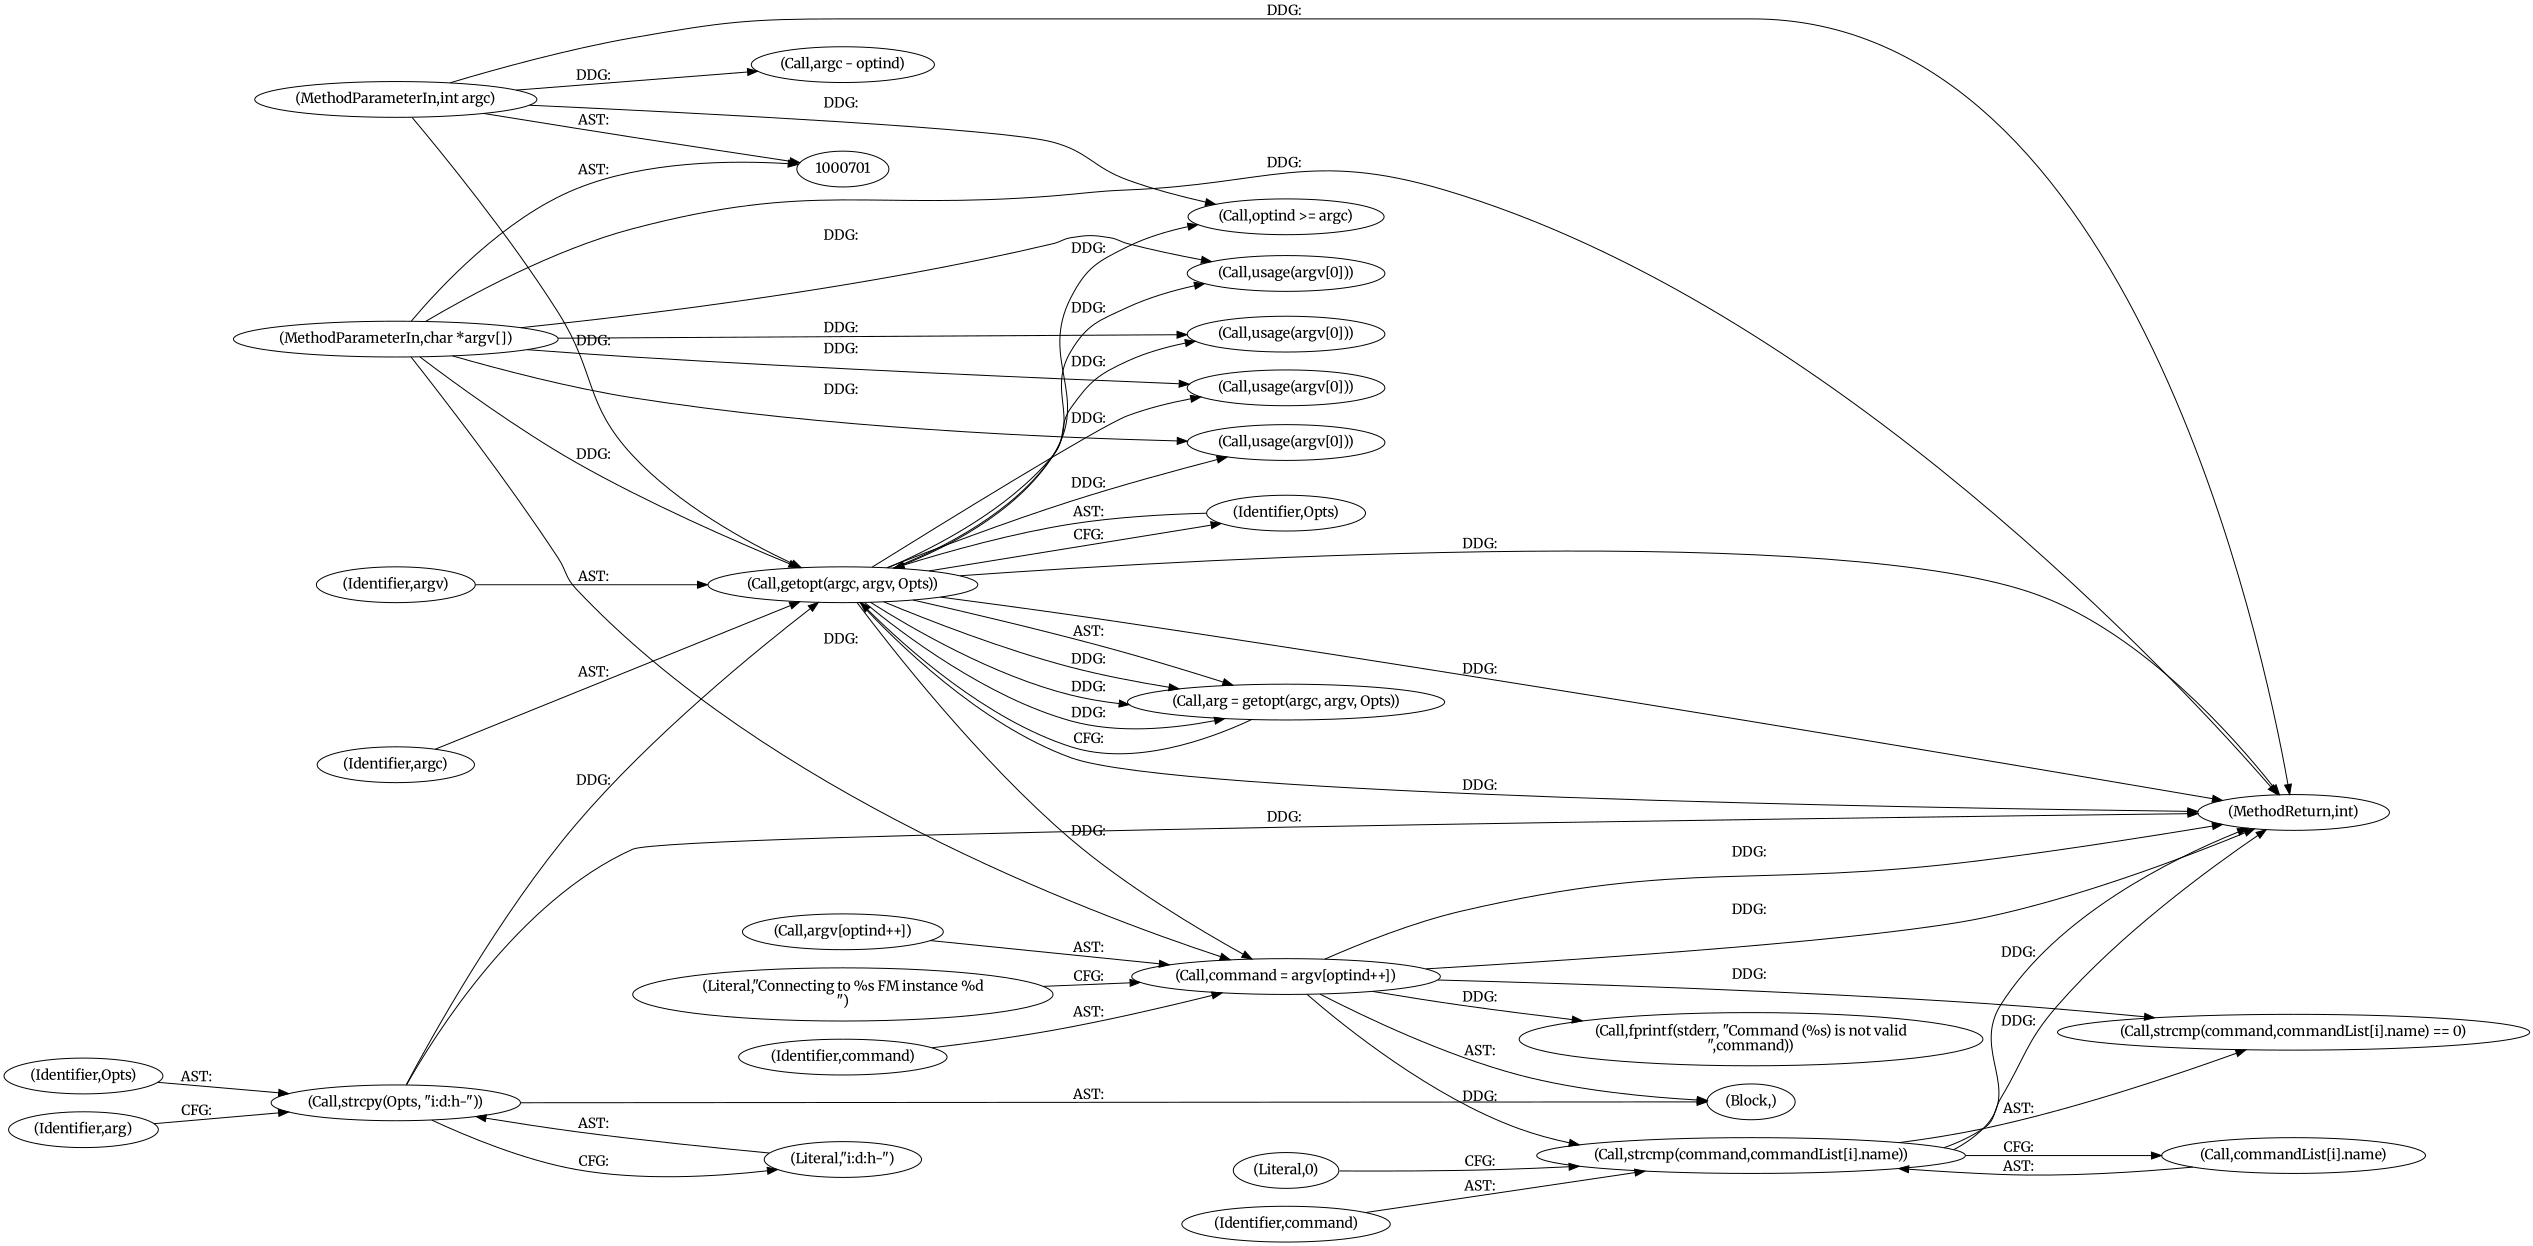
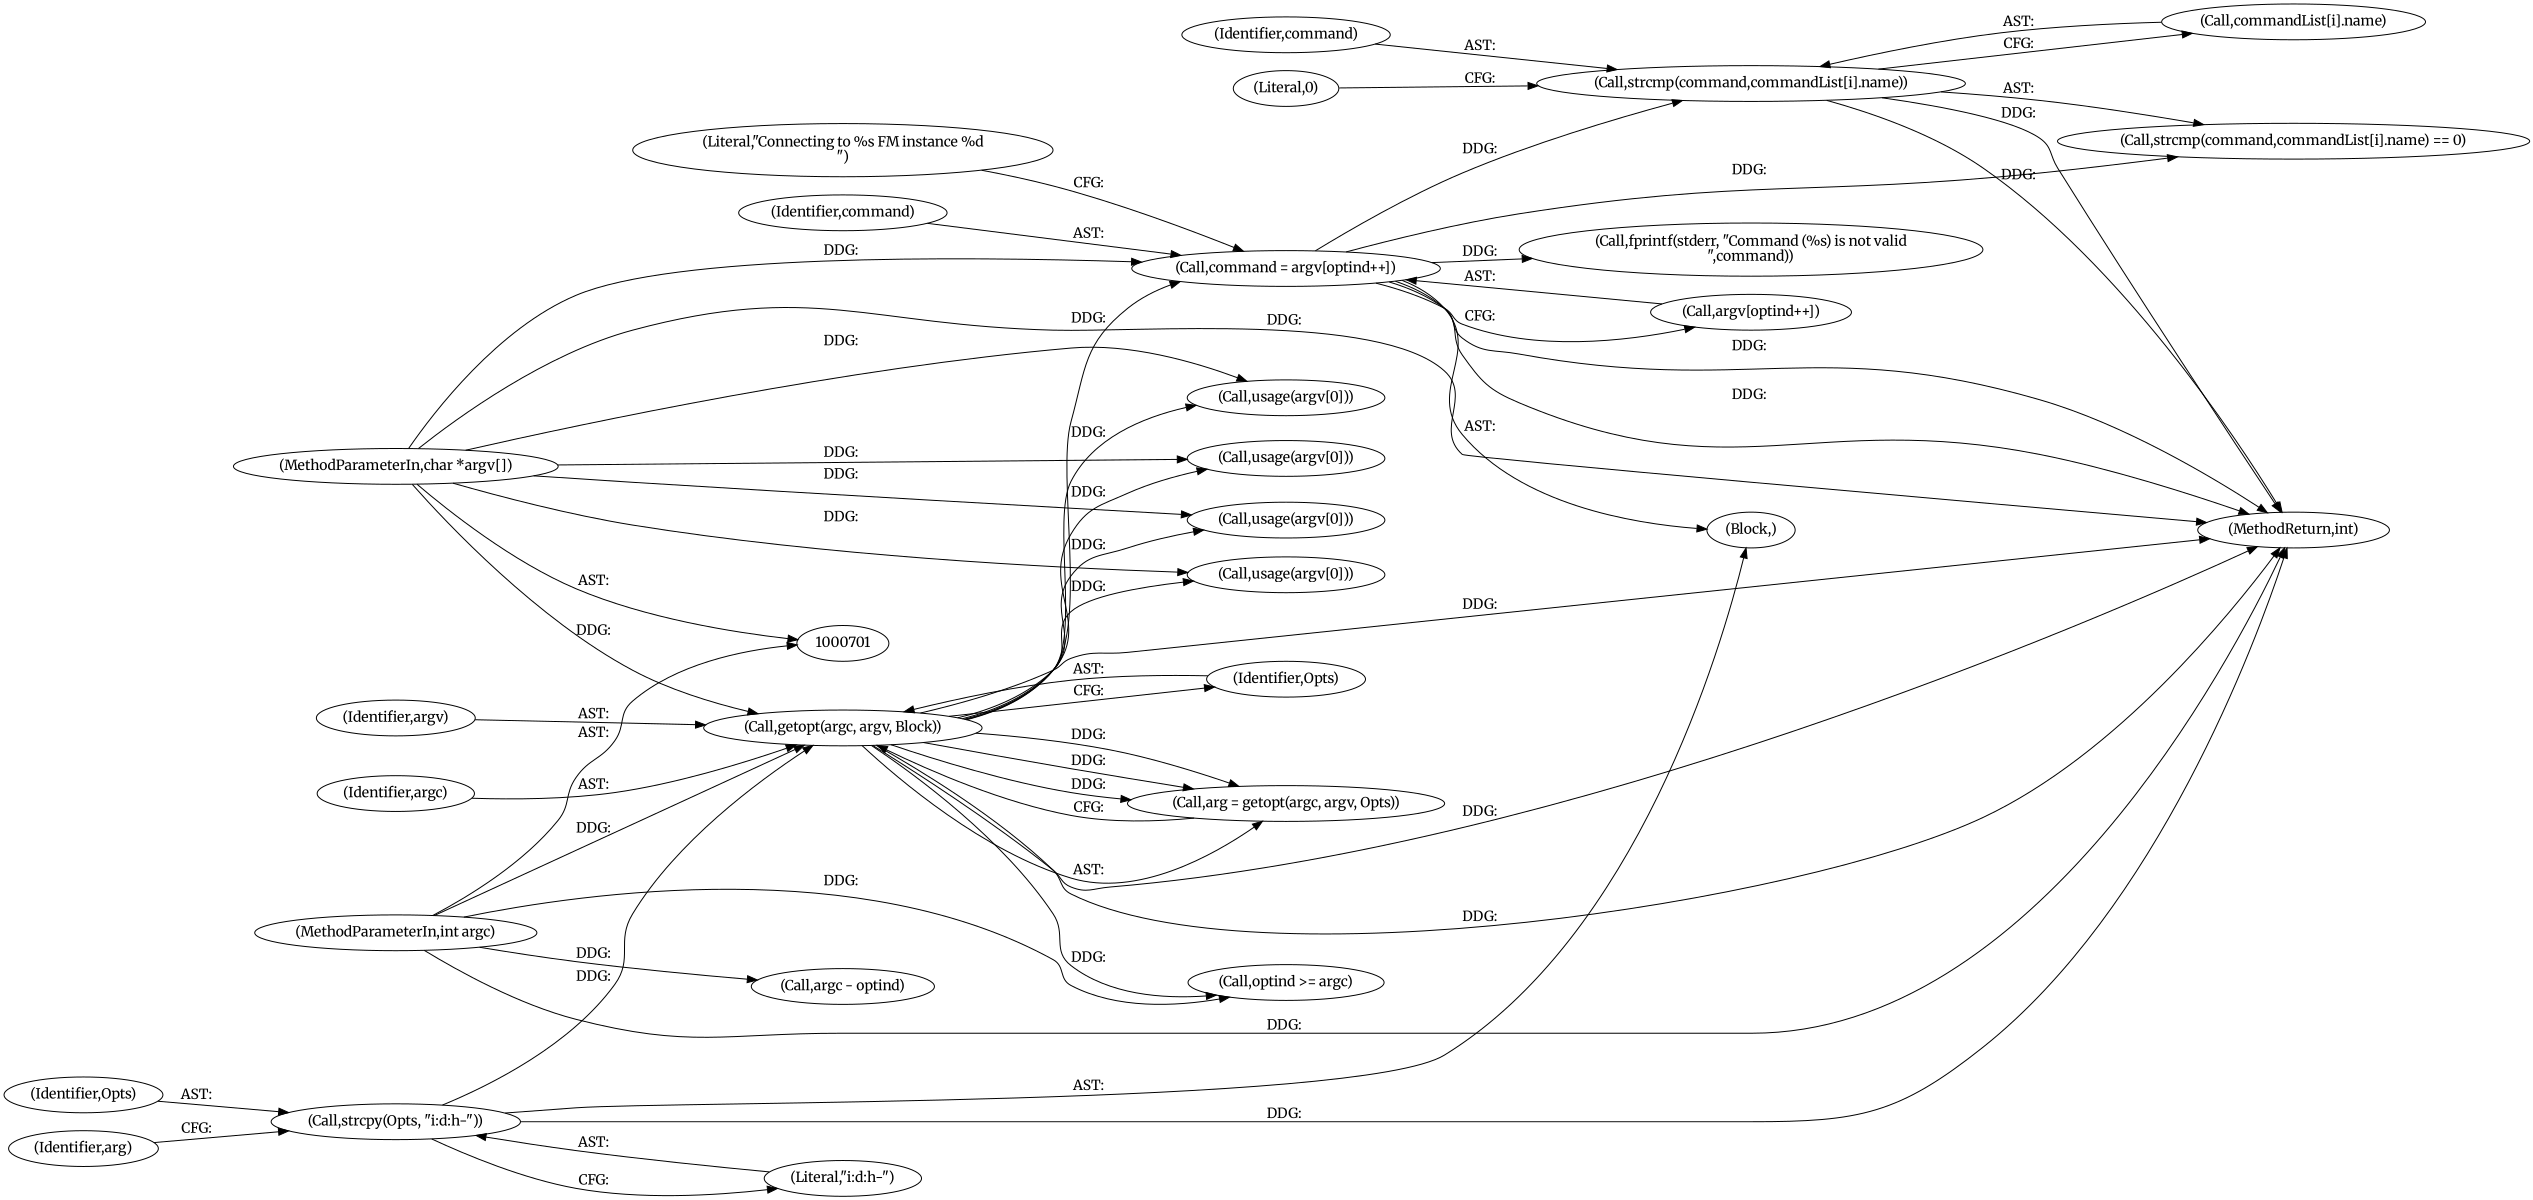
edge "(Call,command = argv[optind++])" -> "(Call,argv[optind++])": added, label "CFG:"
node "(Call,getopt(argc, argv, Opts))": label "(Call,getopt(argc, argv, Opts))" -> "(Call,getopt(argc, argv, Block))"
